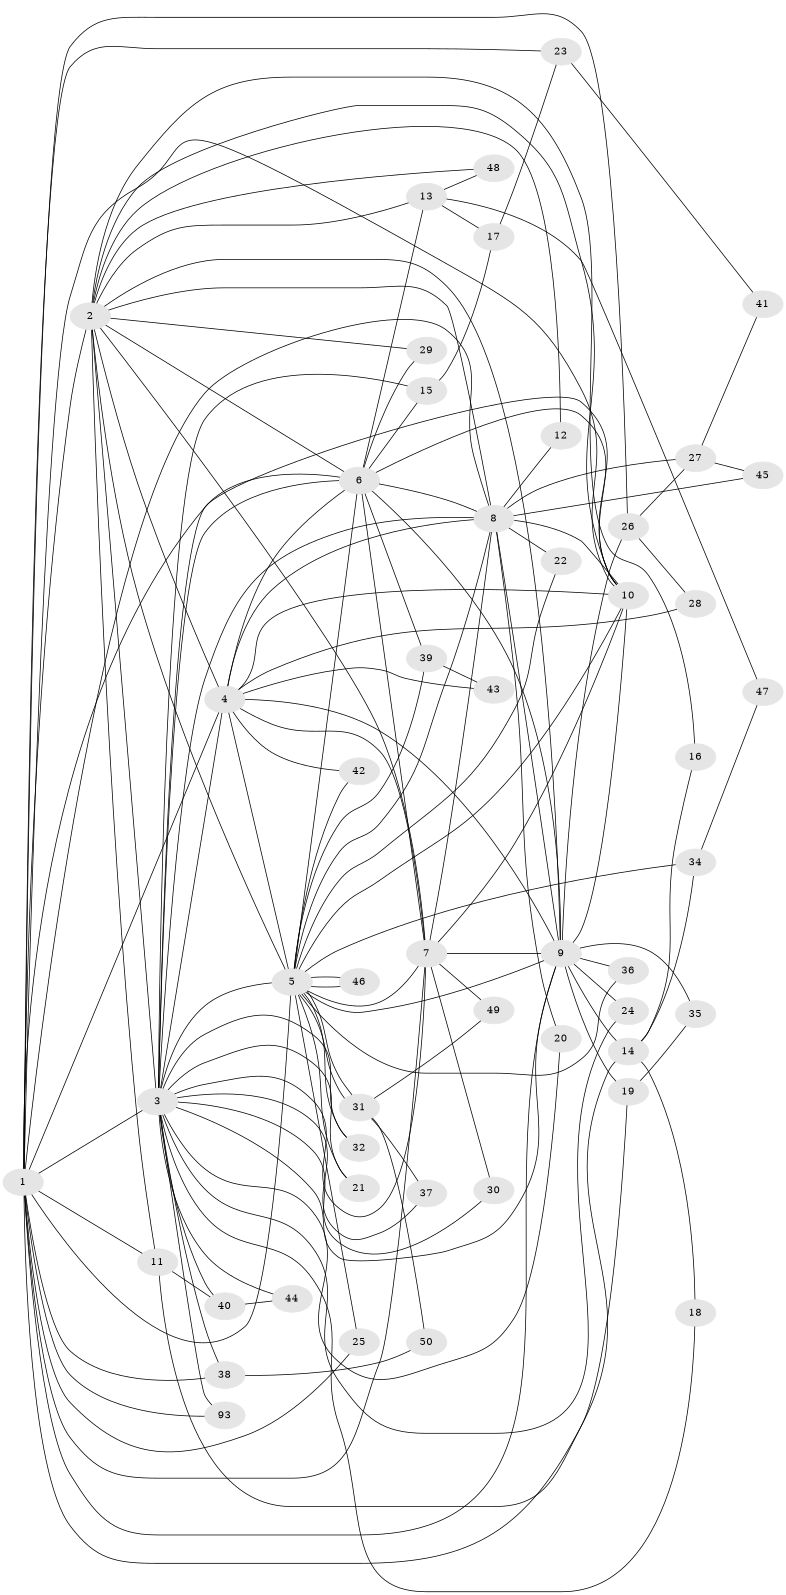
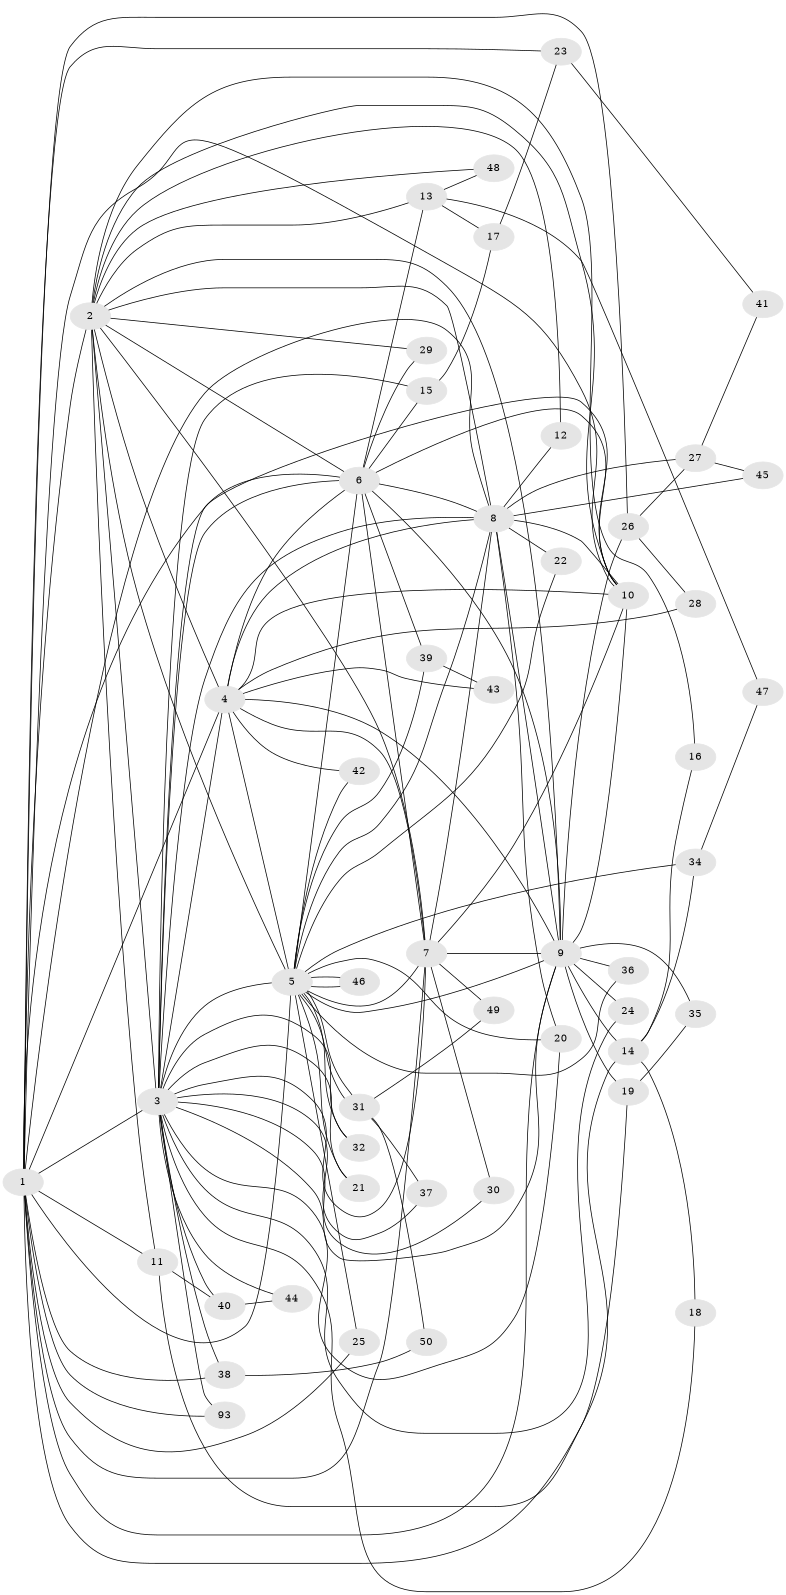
edge "10" -- "5": now "20" -- "5"
